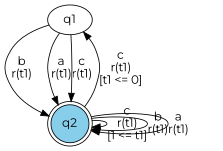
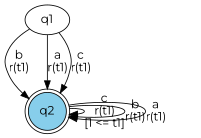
edge "q2" -> "q1": removed, label "c r(t1) [t1 <= 0]"
